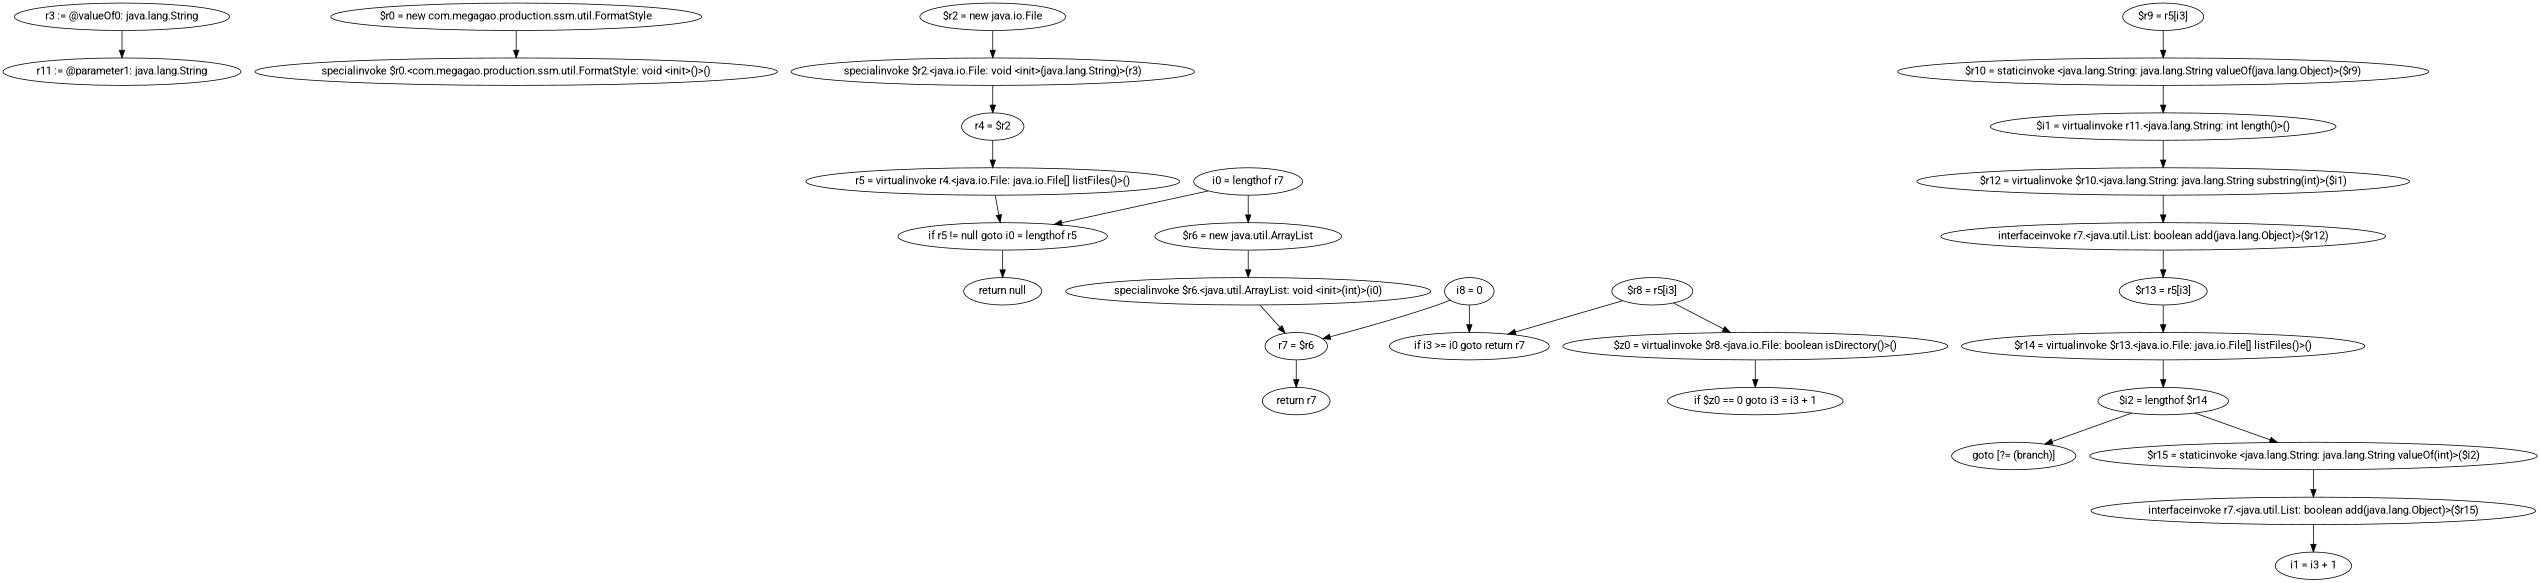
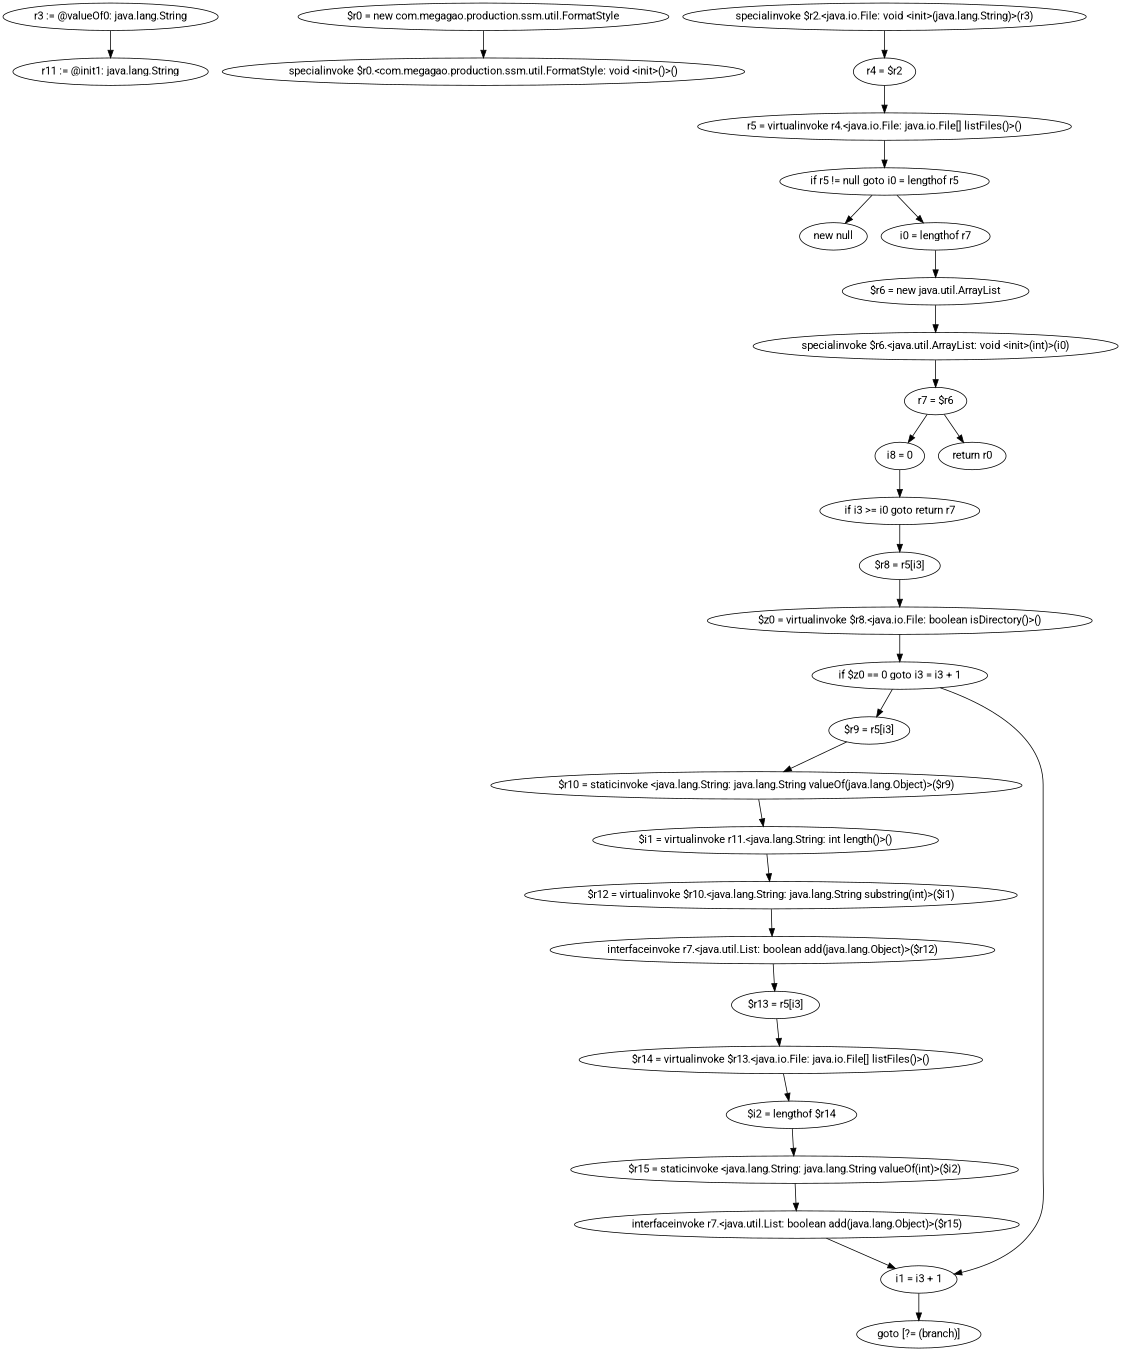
node "$r2 = new java.io.File": removed
node "r11 := @parameter1: java.lang.String": label "r11 := @parameter1: java.lang.String" -> "r11 := @init1: java.lang.String"
edge "i0 = lengthof r7" -> "if r5 != null goto i0 = lengthof r5": reversed
node "return null": label "return null" -> "new null"
edge "$r8 = r5[i3]" -> "if i3 >= i0 goto return r7": reversed
edge "i8 = 0" -> "r7 = $r6": reversed
node "return r7": label "return r7" -> "return r0"
edge "$i2 = lengthof $r14" -> "goto [?= (branch)]": now "i1 = i3 + 1" -> "goto [?= (branch)]"
edge "if $z0 == 0 goto i3 = i3 + 1" -> "$r9 = r5[i3]": added
edge "if $z0 == 0 goto i3 = i3 + 1" -> "i1 = i3 + 1": added
